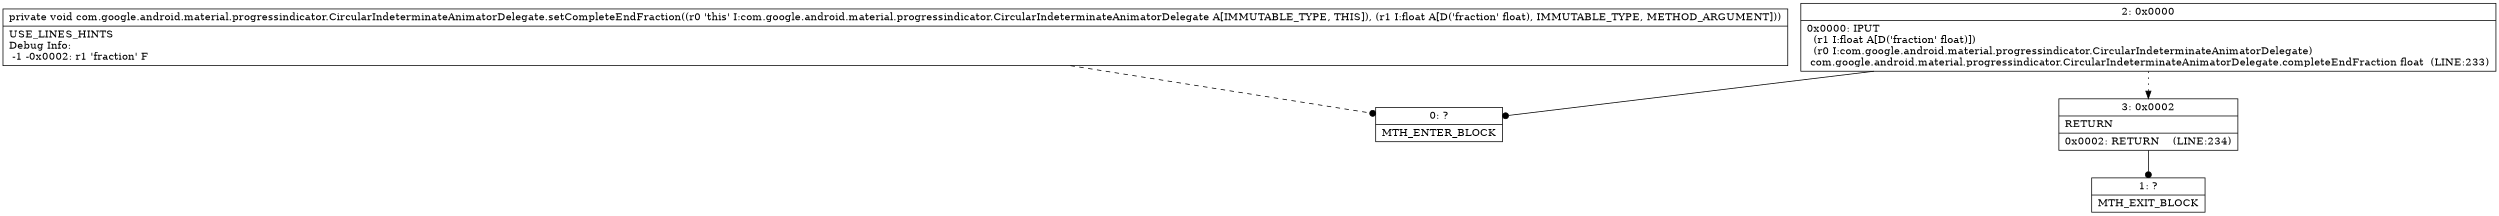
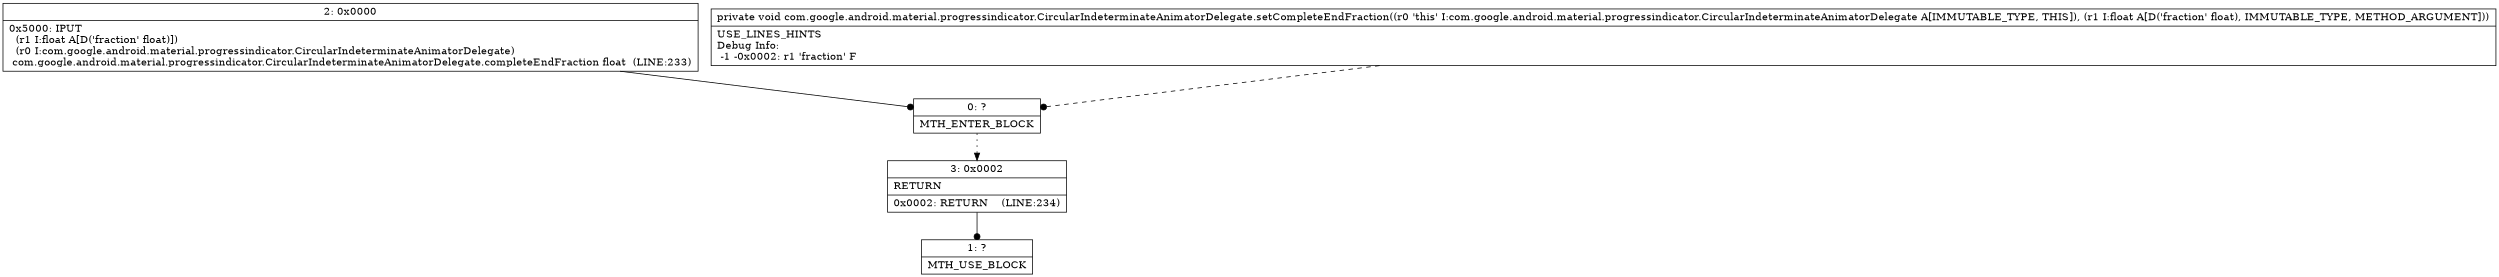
node "2: 0x0000": text "0x0000: IPUT" -> "0x5000: IPUT"
edge "2: 0x0000" -> "3: 0x0002": now "0: ?" -> "3: 0x0002"
node "1: ?": text "MTH_EXIT_BLOCK" -> "MTH_USE_BLOCK"
